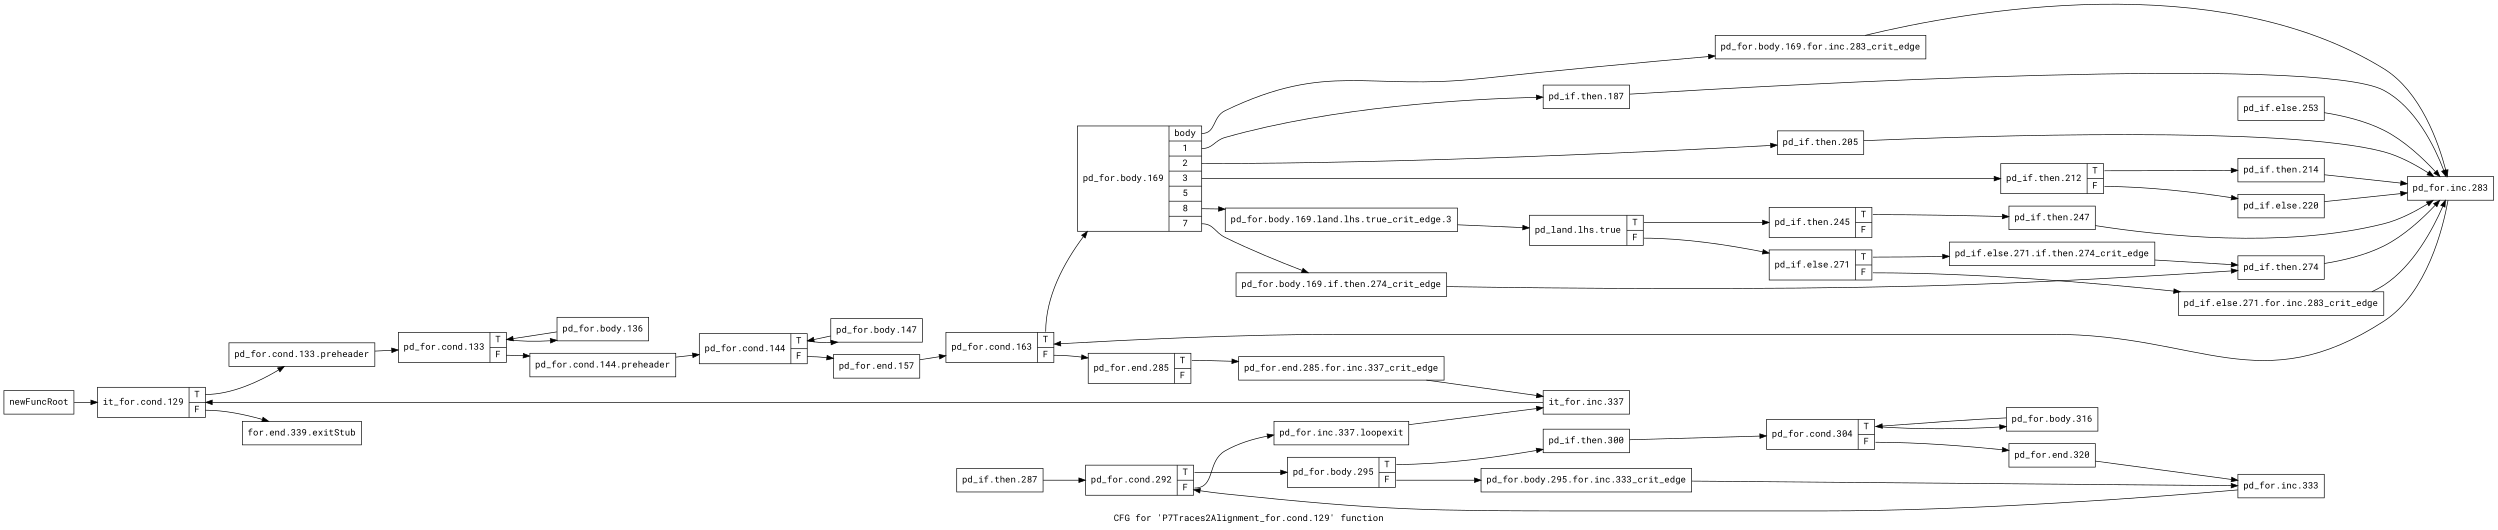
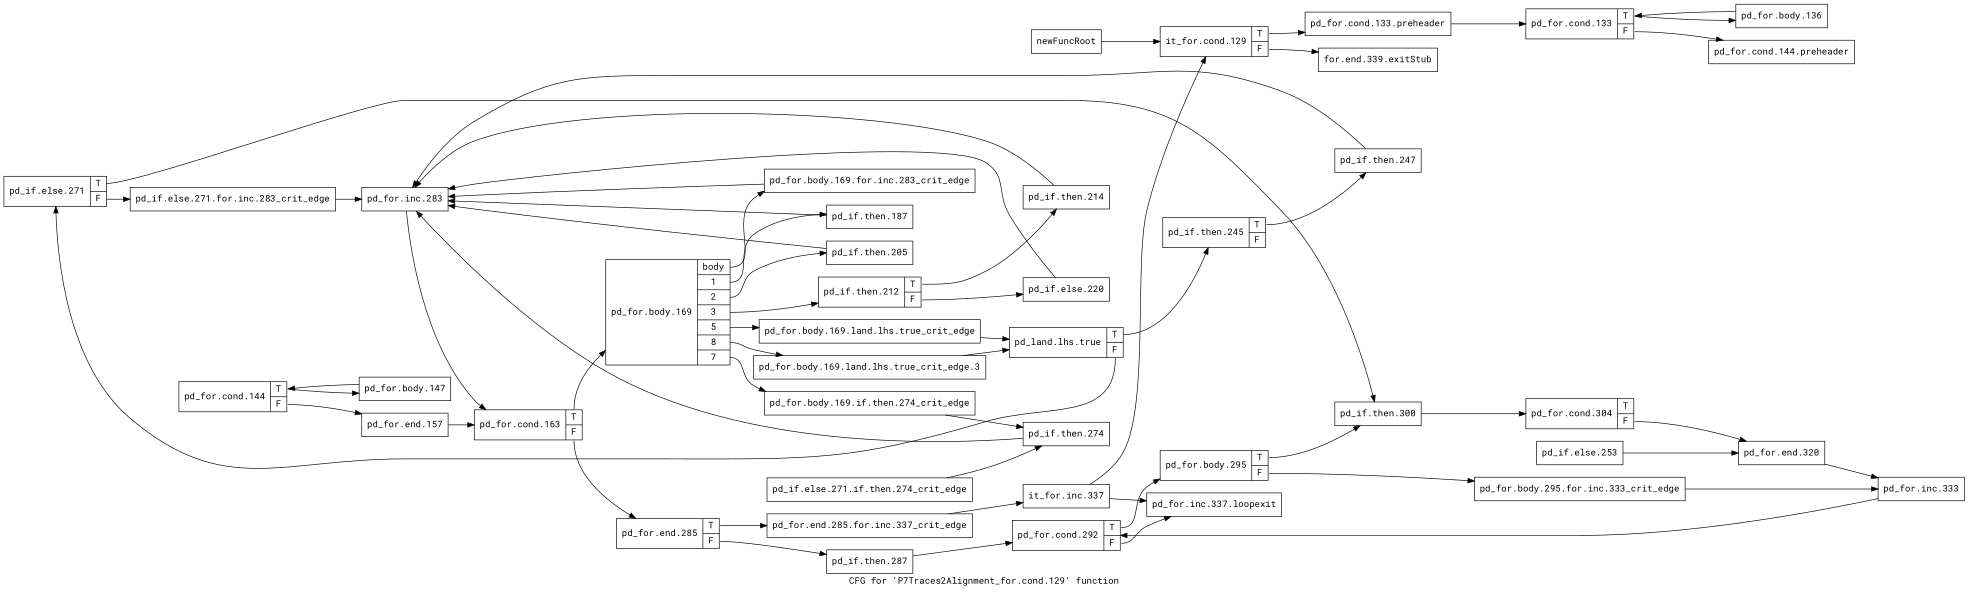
edge "pd_if.else.253" -> "pd_for.inc.283": now "pd_if.else.253" -> "pd_for.end.320"
edge "pd_if.else.271" -> "pd_if.else.271.if.then.274_crit_edge": now "pd_if.else.271" -> "pd_if.then.300"
node "pd_for.body.169.land.lhs.true_crit_edge": added
edge "pd_for.cond.144.preheader" -> "pd_for.cond.144": removed
edge "pd_for.inc.337.loopexit" -> "it_for.inc.337": reversed
node "pd_for.body.316": removed
edge "pd_for.end.285" -> "pd_if.then.287": added
